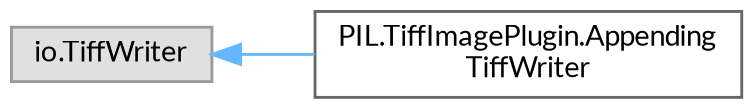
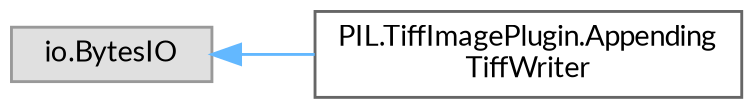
node "io.TiffWriter": label "io.TiffWriter" -> "io.BytesIO"
